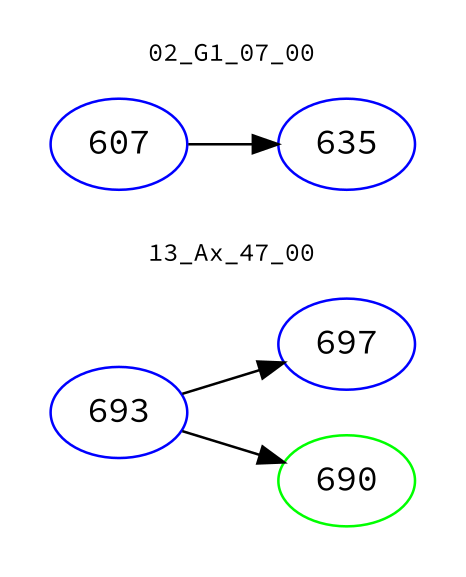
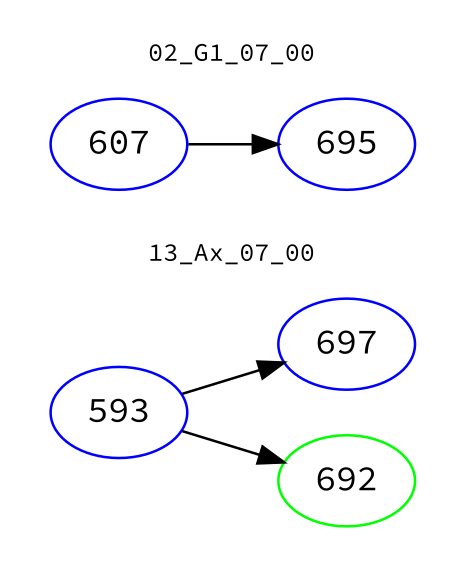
node "635": label "635" -> "695"
cluster "13_Ax_47_00": label "13_Ax_47_00" -> "13_Ax_07_00"
node "693": label "693" -> "593"
node "690": label "690" -> "692"
